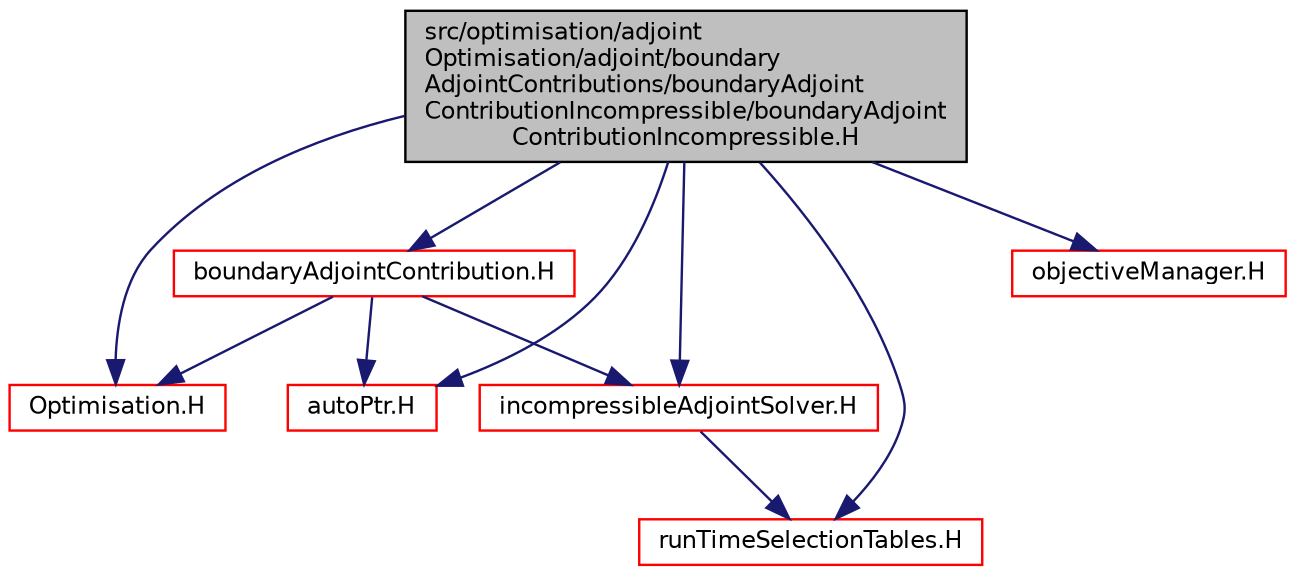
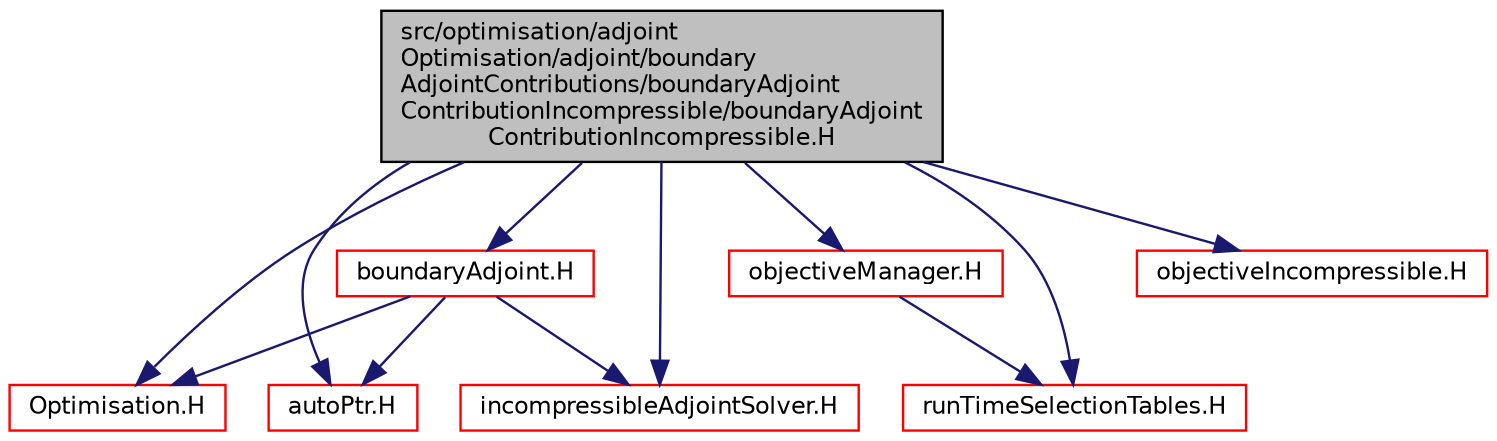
node "boundaryAdjointContribution.H": label "boundaryAdjointContribution.H" -> "boundaryAdjoint.H"
node "objectiveIncompressible.H": added
edge "incompressibleAdjointSolver.H" -> "runTimeSelectionTables.H": now "objectiveManager.H" -> "runTimeSelectionTables.H"
